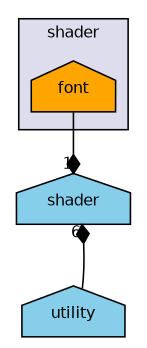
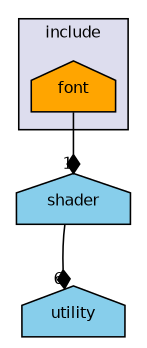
cluster "shader": label "shader" -> "include"
edge "utility" -> "shader": reversed
